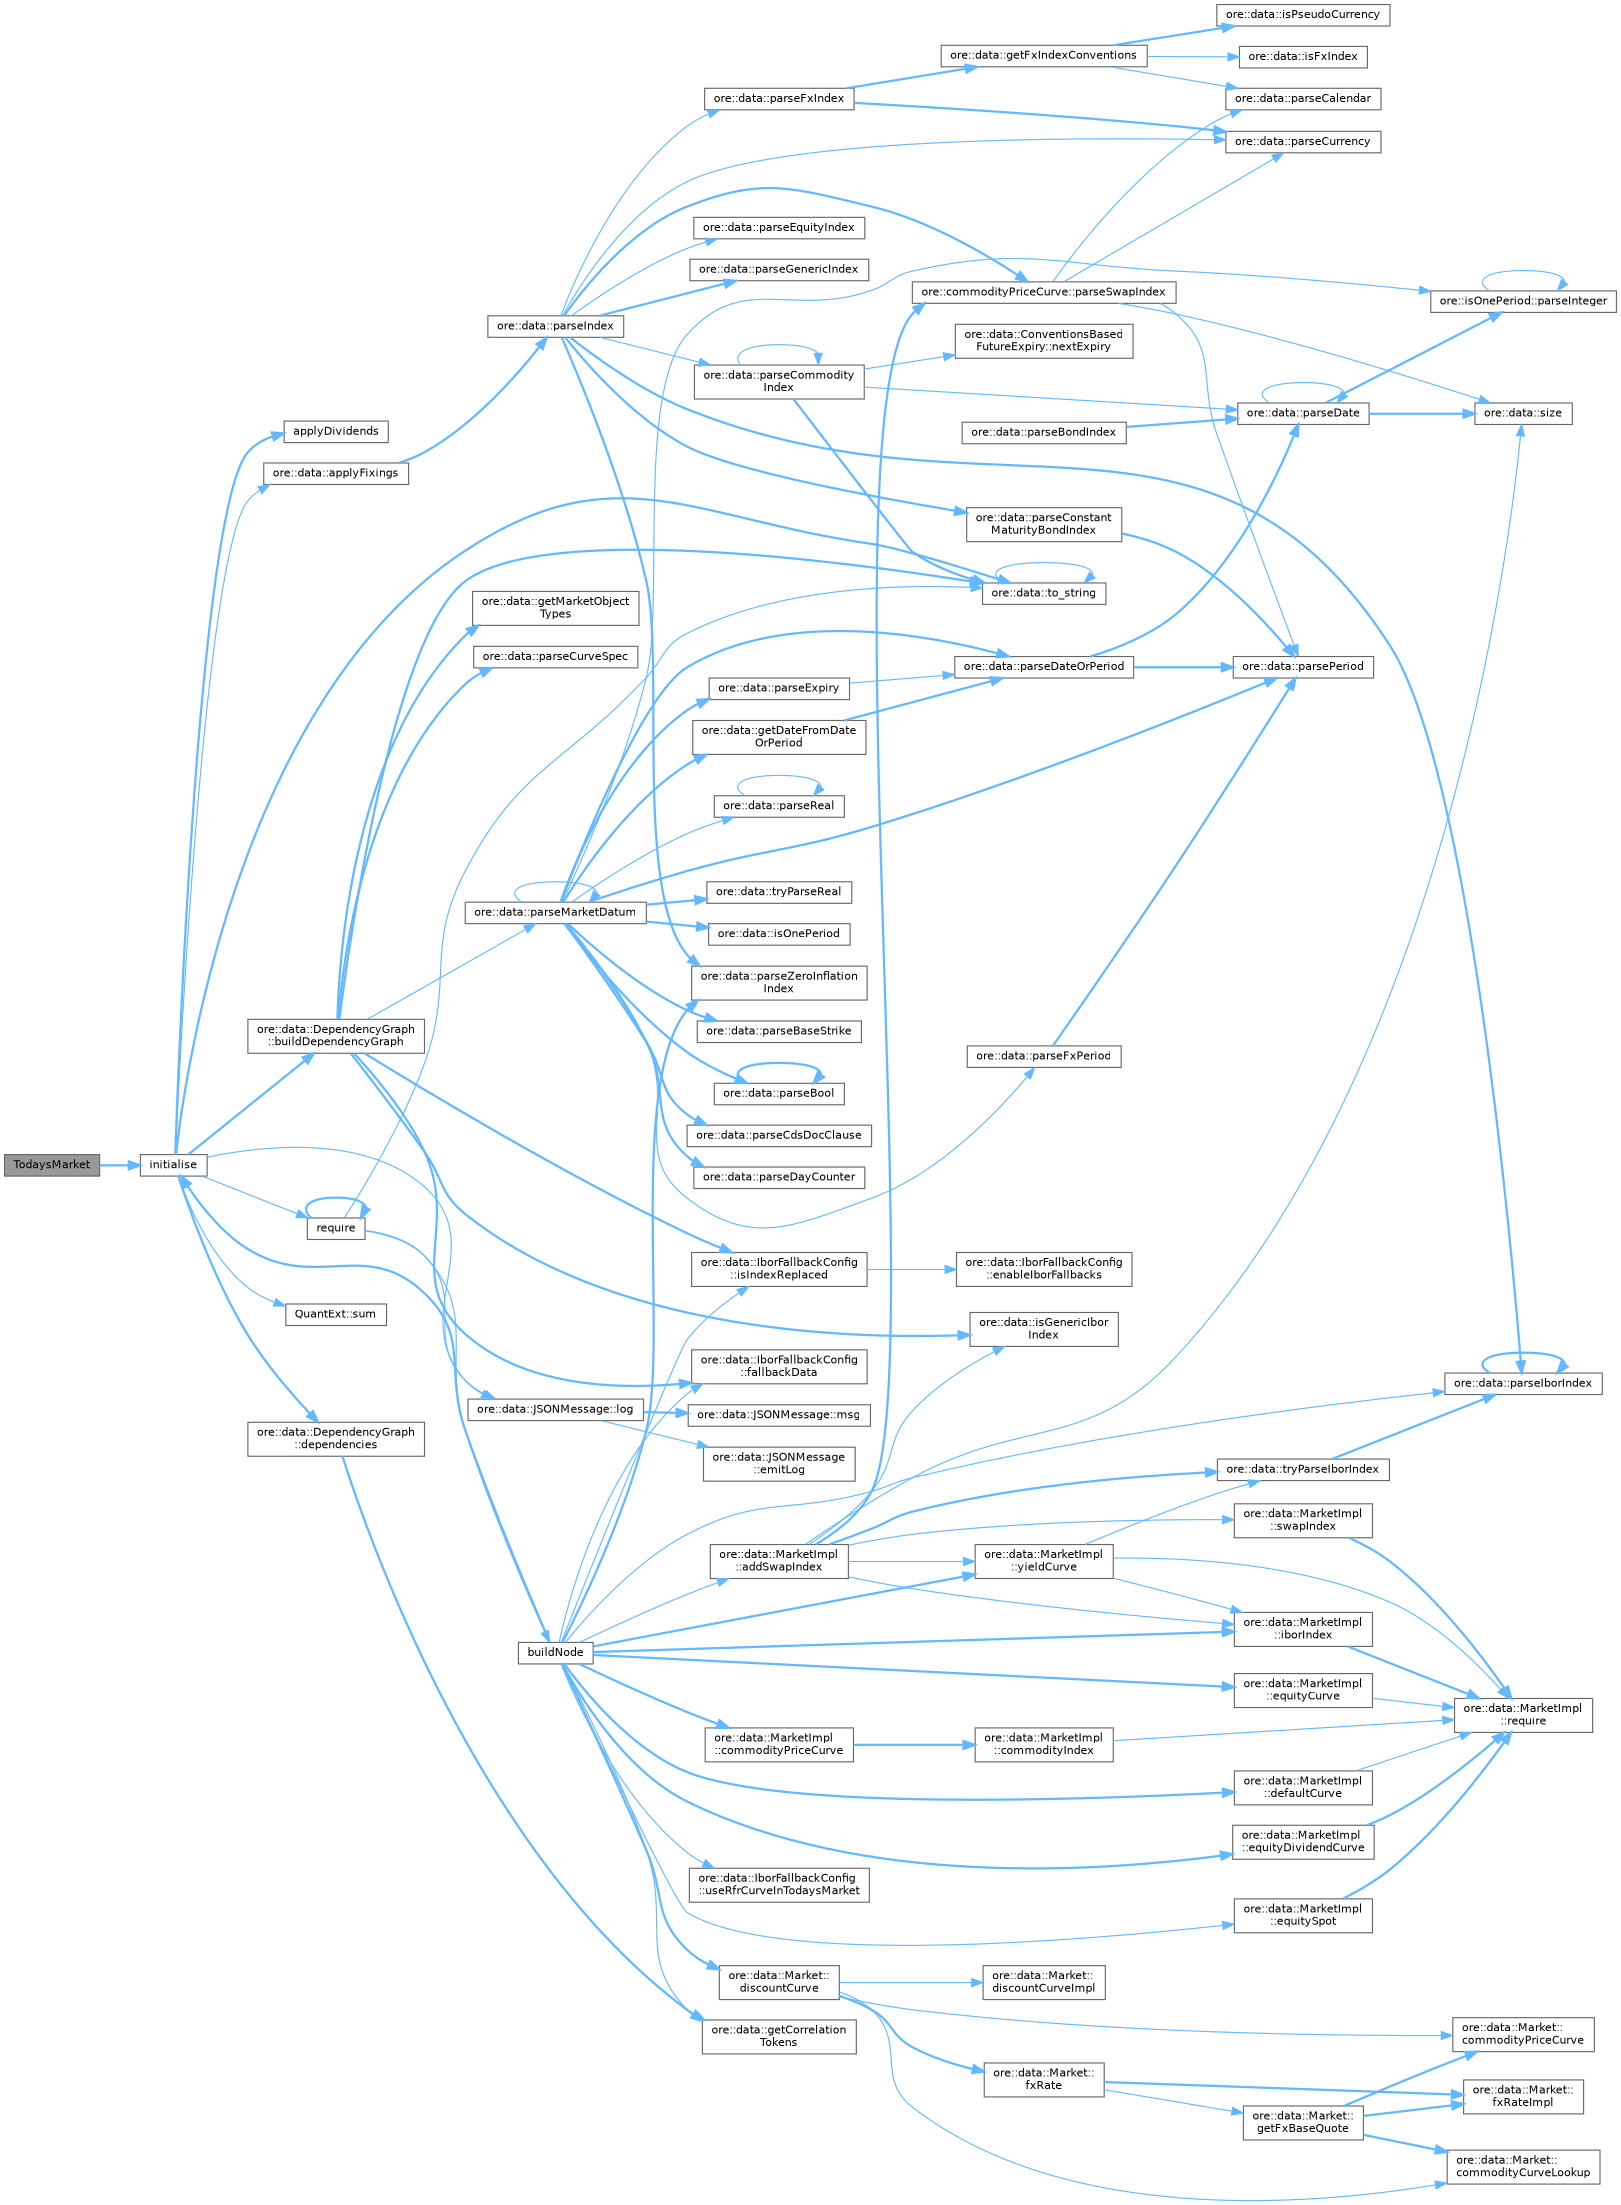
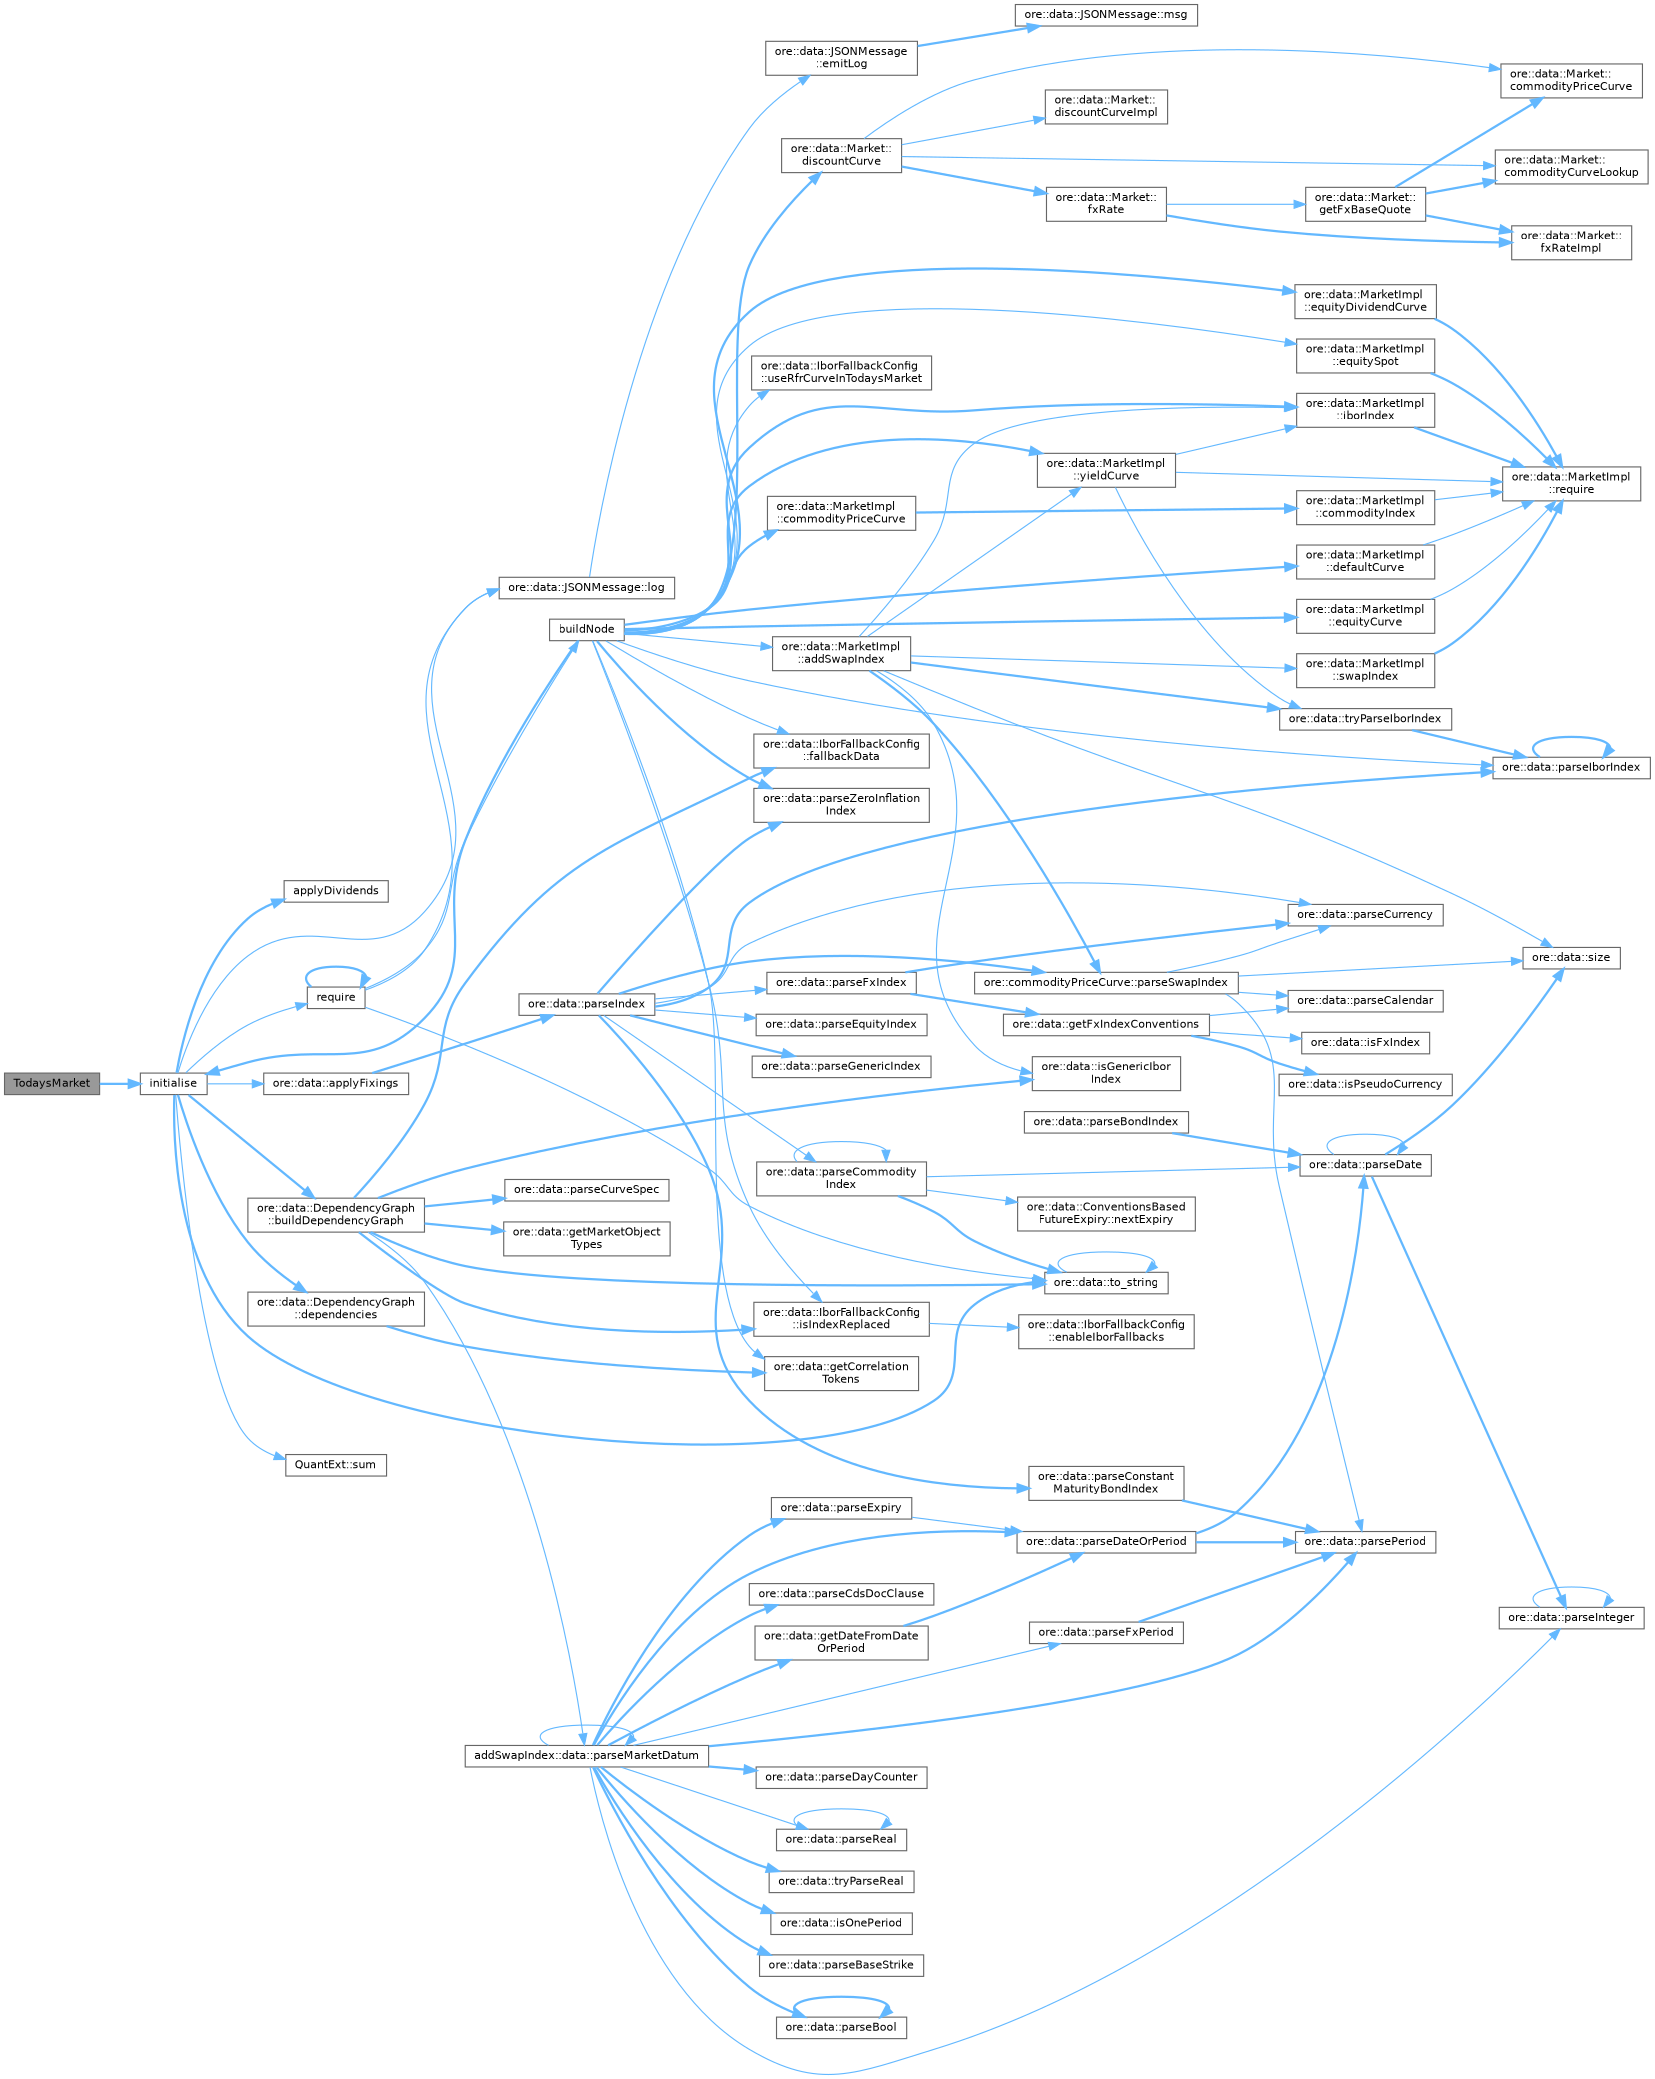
node "ore::isOnePeriod::parseInteger": label "ore::isOnePeriod::parseInteger" -> "ore::data::parseInteger"
node "ore::data::parseMarketDatum": label "ore::data::parseMarketDatum" -> "addSwapIndex::data::parseMarketDatum"
edge "ore::data::JSONMessage::log" -> "ore::data::JSONMessage::msg": now "ore::data::JSONMessage ::emitLog" -> "ore::data::JSONMessage::msg"
